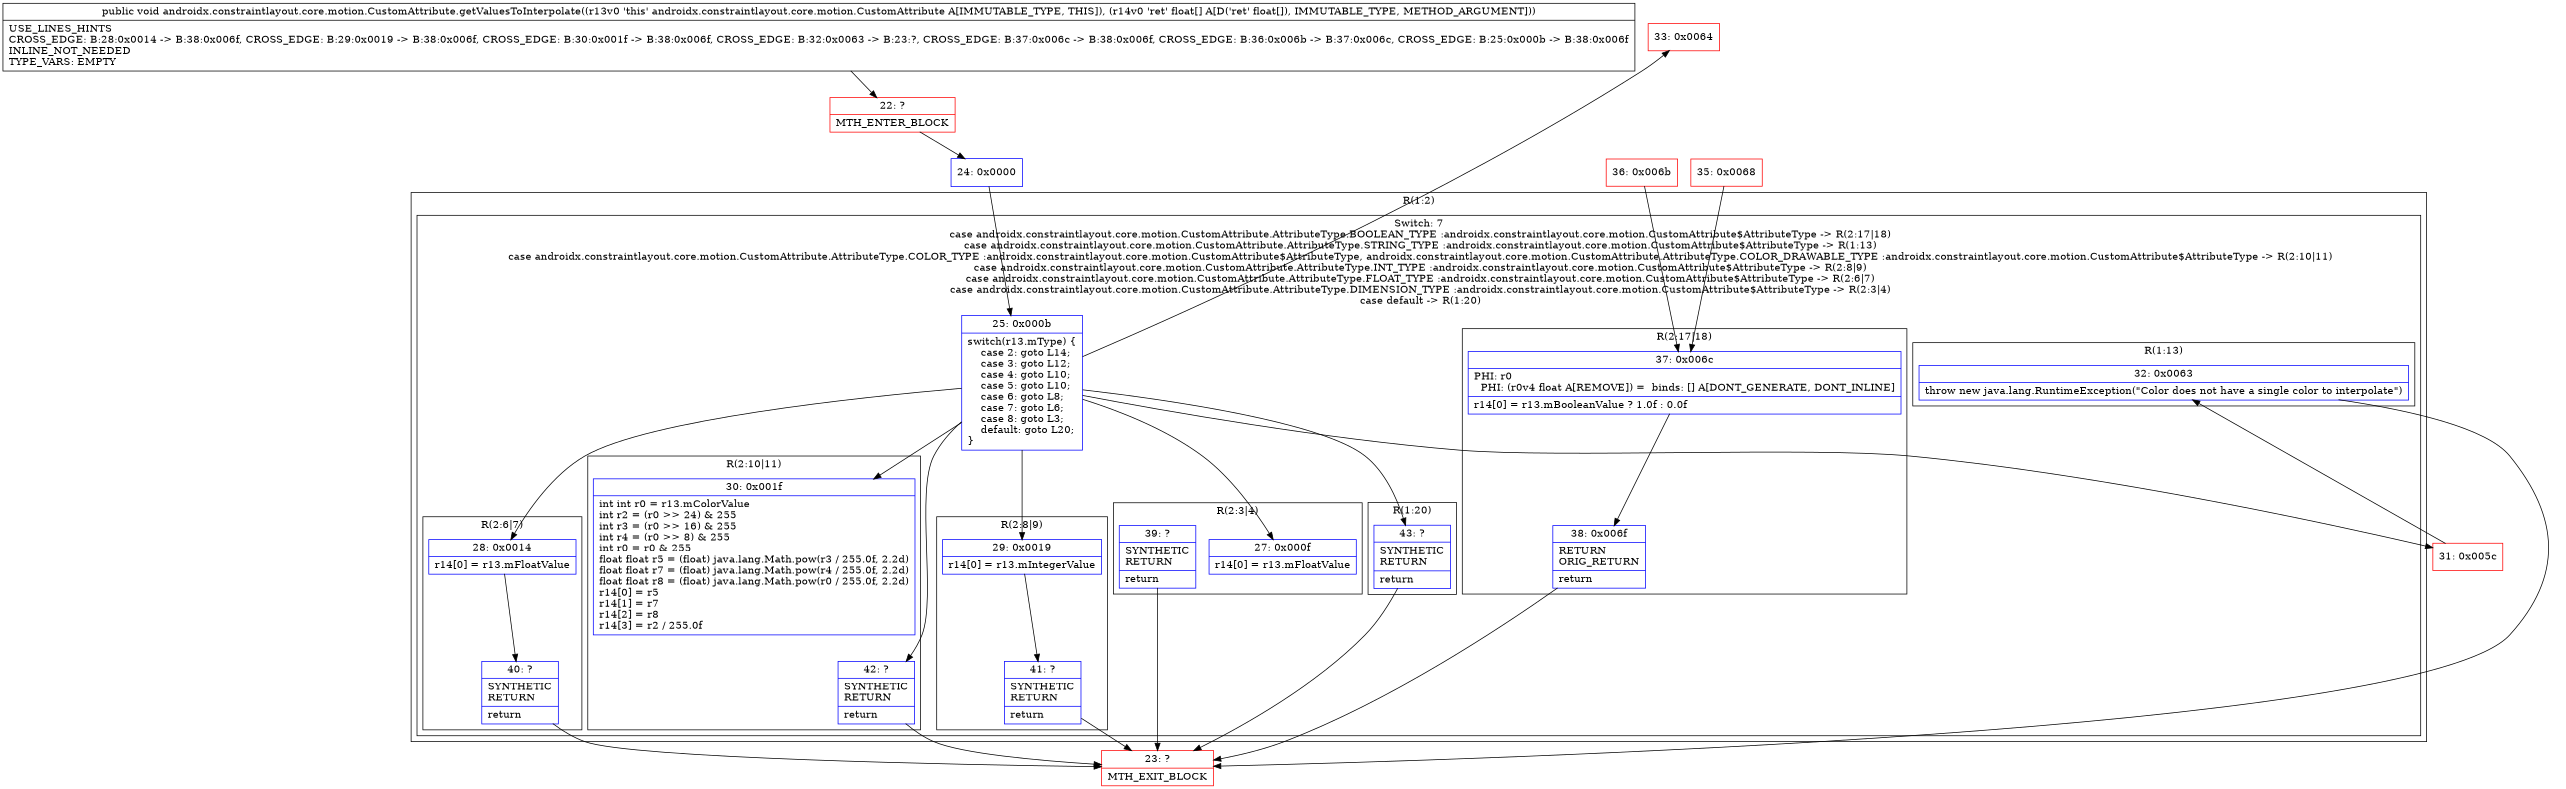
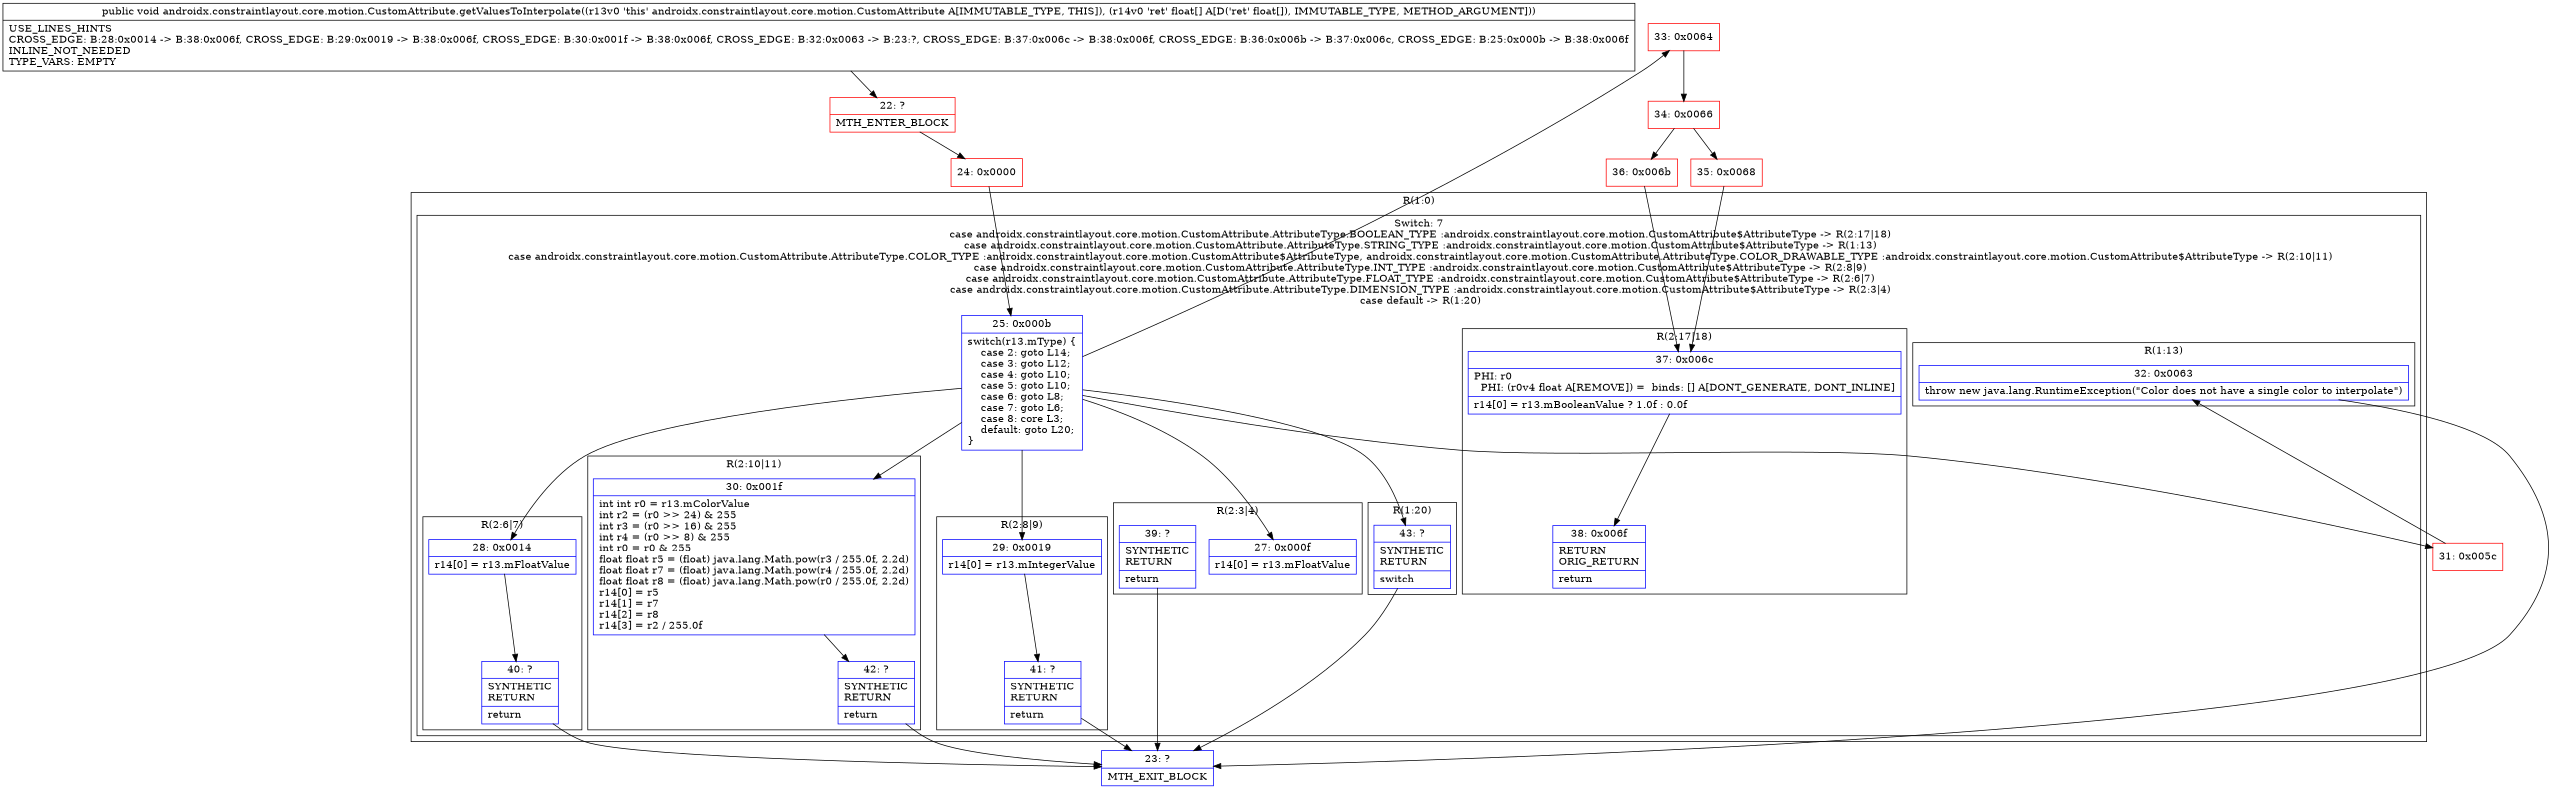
node "34: 0x0066": added
node "24: 0x0000": color blue -> red
cluster "R(1:2)": label "R(1:2)" -> "R(1:0)"
node "25: 0x000b": text "case 8: goto L3;" -> "case 8: core L3;"
edge "25: 0x000b" -> "42: ?": now "30: 0x001f" -> "42: ?"
node "43: ?": text "return" -> "switch"
edge "38: 0x006f" -> "23: ?": removed
node "23: ?": color red -> blue
